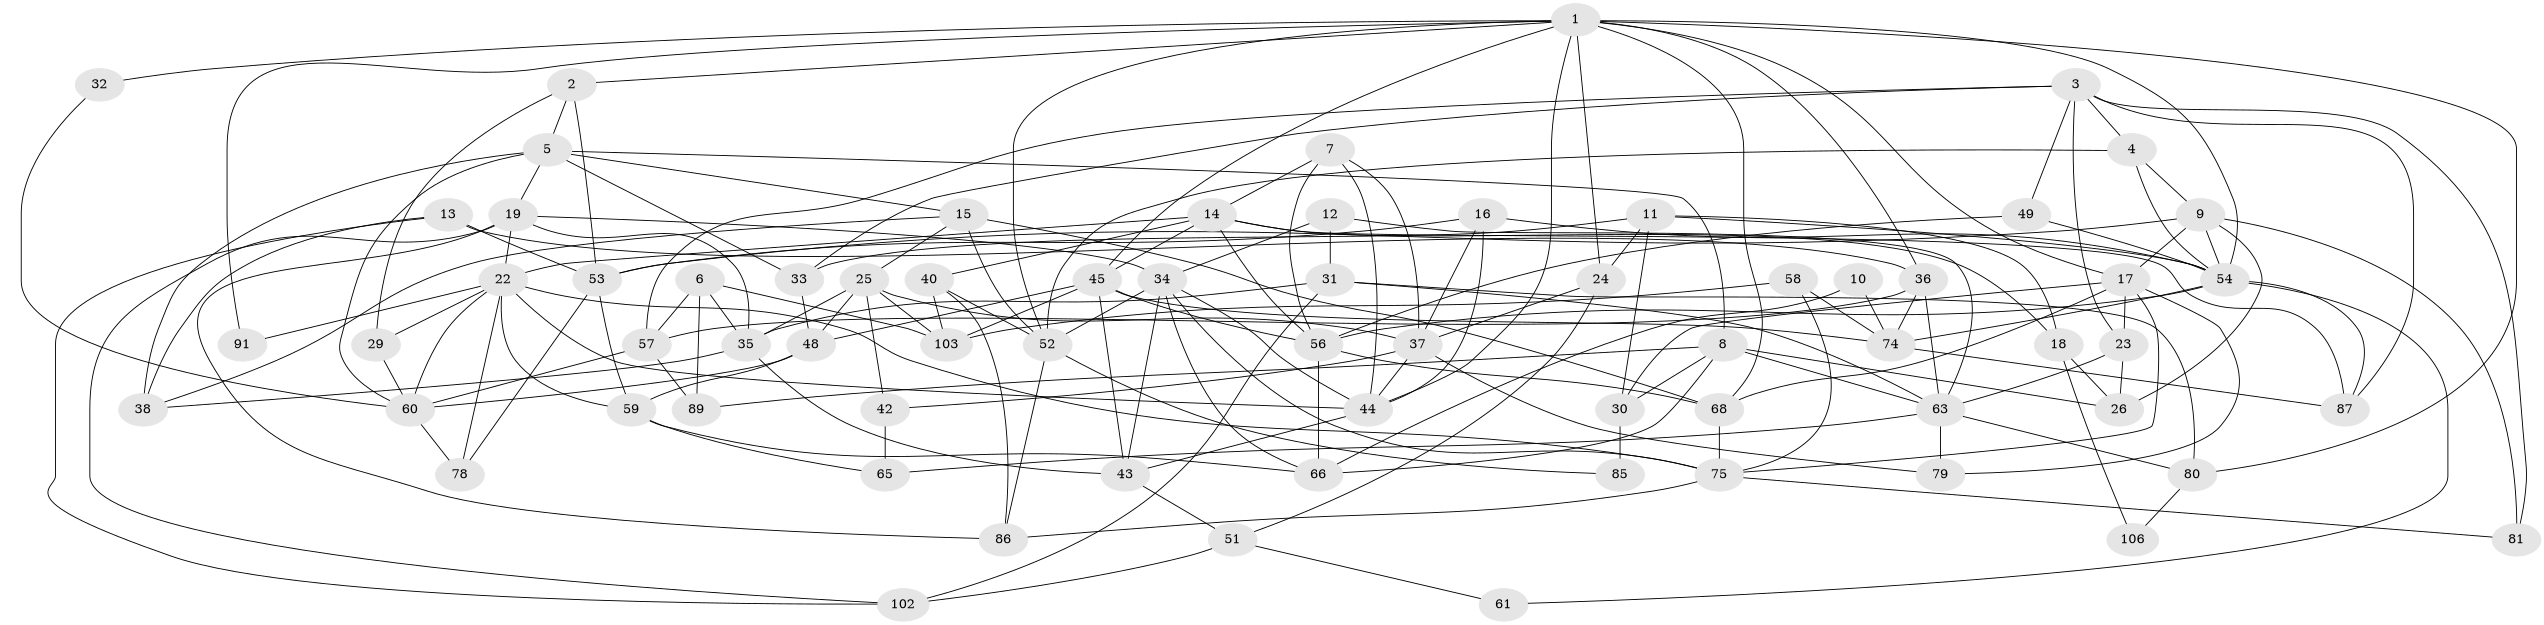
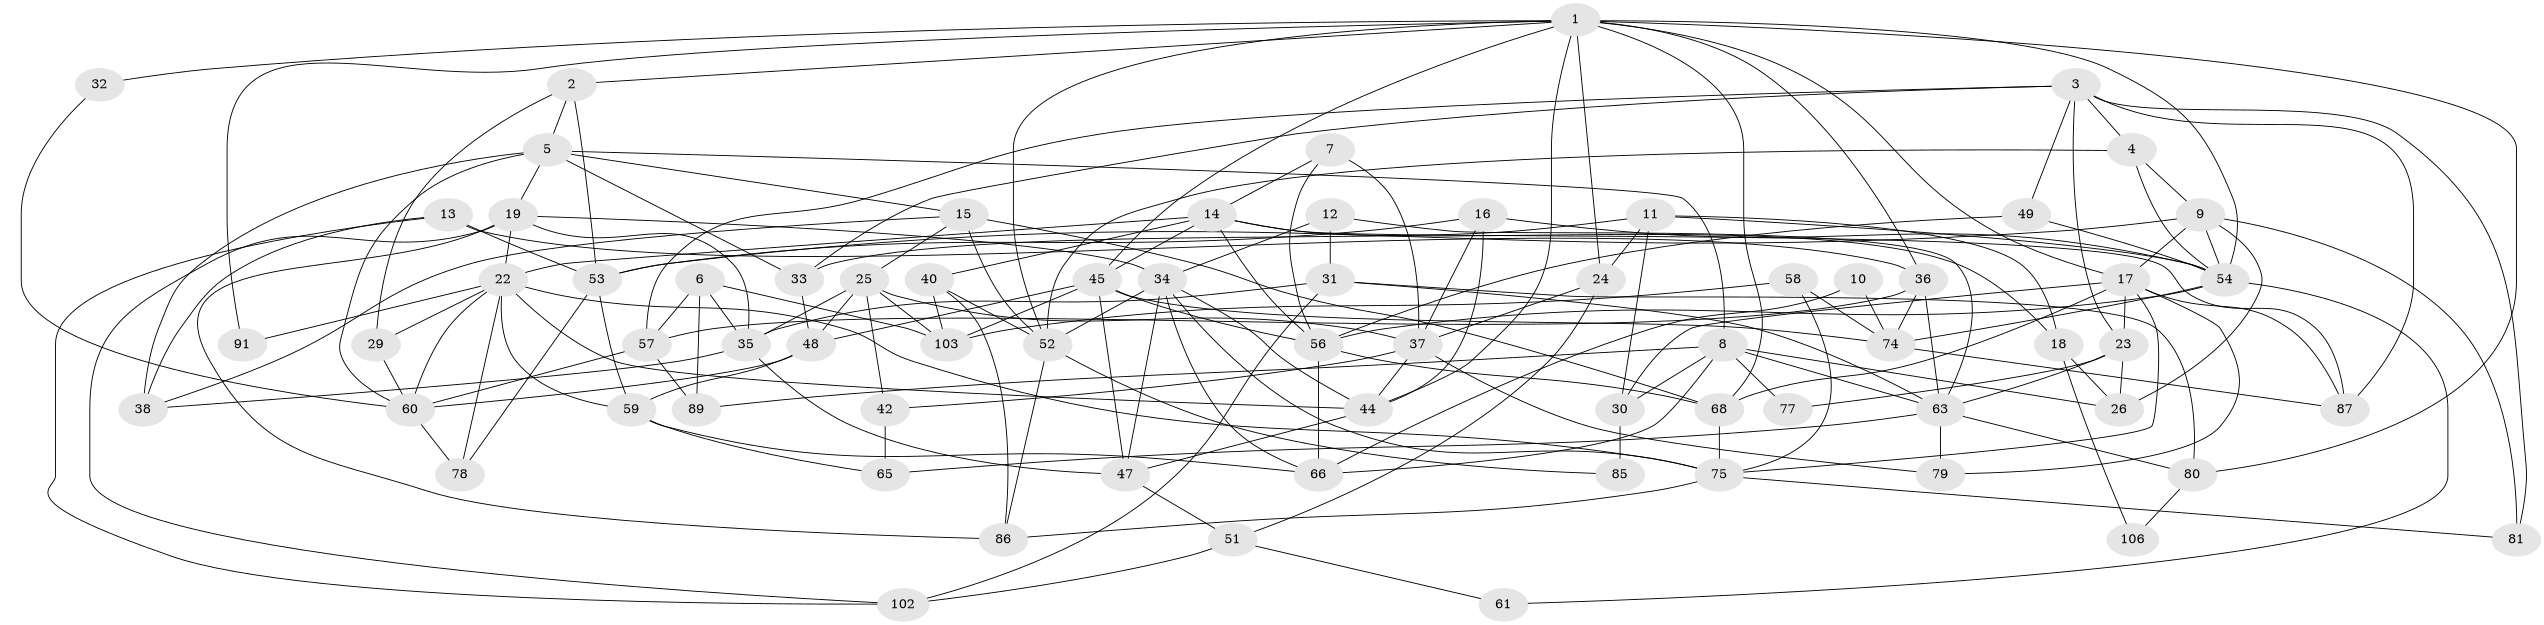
edge "7" -- "44": removed
edge "54" -- "87": now "17" -- "87"
node "77": added
node "43": label "43" -> "47"
